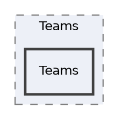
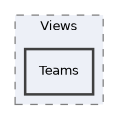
cluster "Teams": label "Teams" -> "Views"
